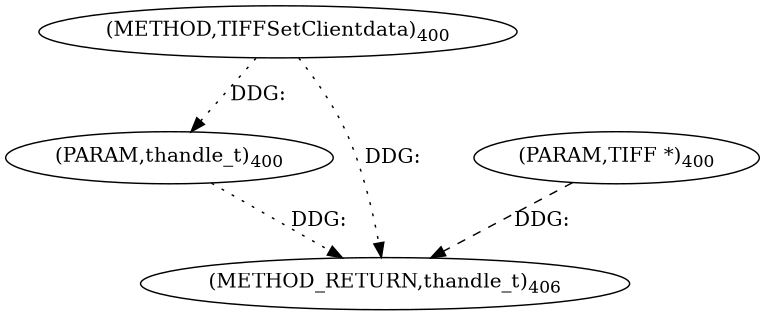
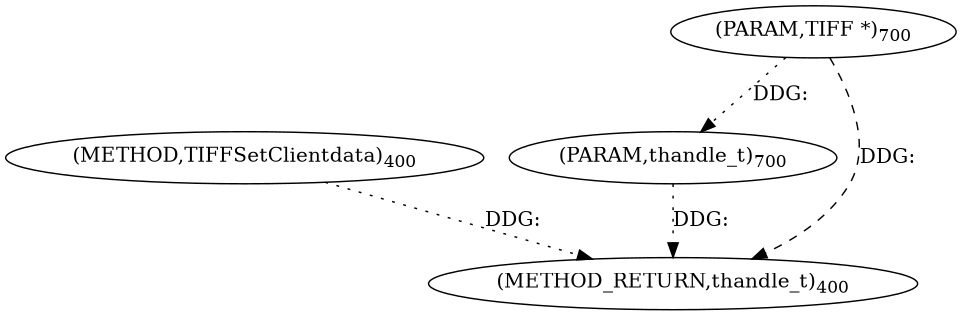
edge "(METHOD,TIFFSetClientdata)" -> "(PARAM,thandle_t)": now "(PARAM,TIFF *)" -> "(PARAM,thandle_t)"
node "(PARAM,thandle_t)": text "400" -> "700"
node "(PARAM,TIFF *)": text "400" -> "700"
node "(METHOD_RETURN,thandle_t)": text "406" -> "400"
